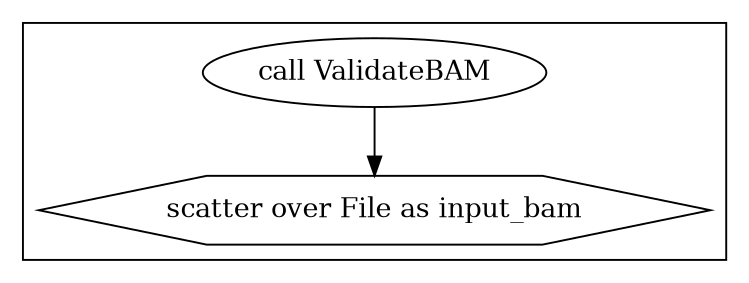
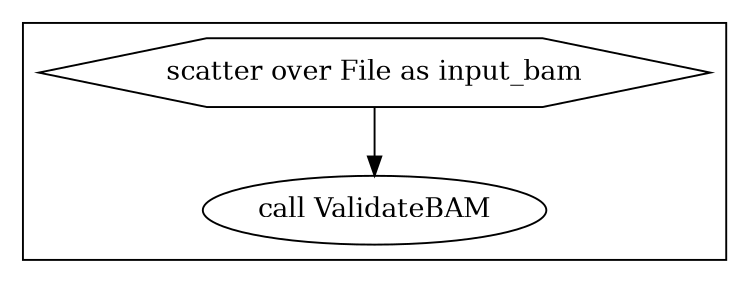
edge "call ValidateBAM" -> "scatter over File as input_bam": reversed
